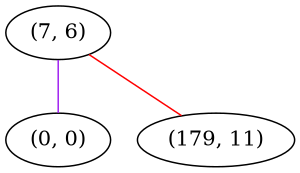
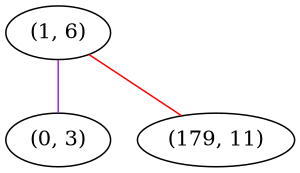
node "(7, 6)": label "(7, 6)" -> "(1, 6)"
node "(0, 0)": label "(0, 0)" -> "(0, 3)"
